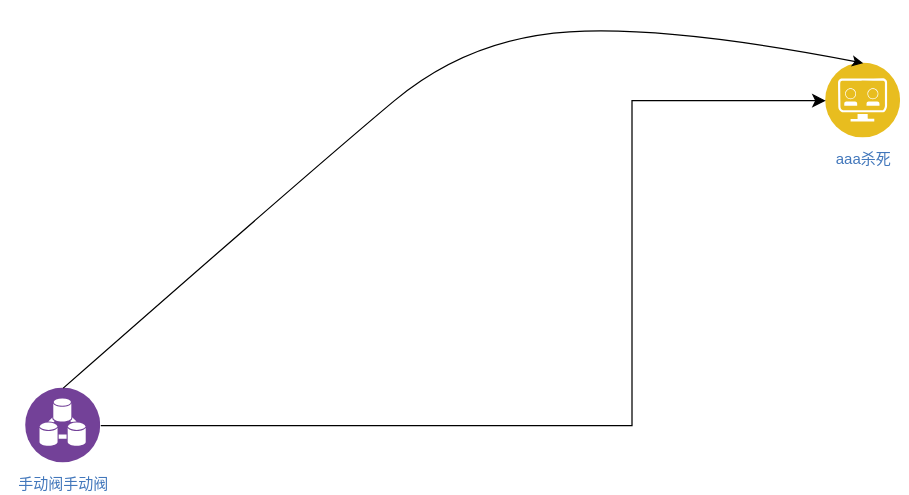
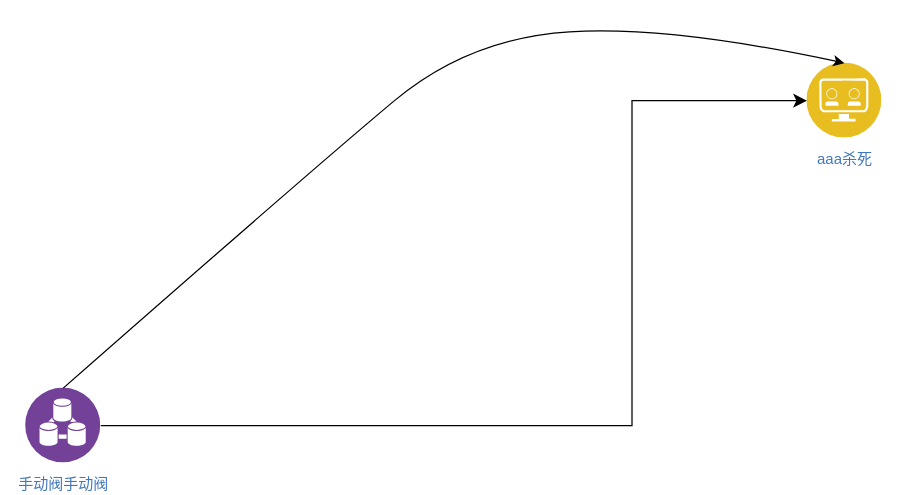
node "aaa杀死": moved (863, 101) -> (844, 101)
